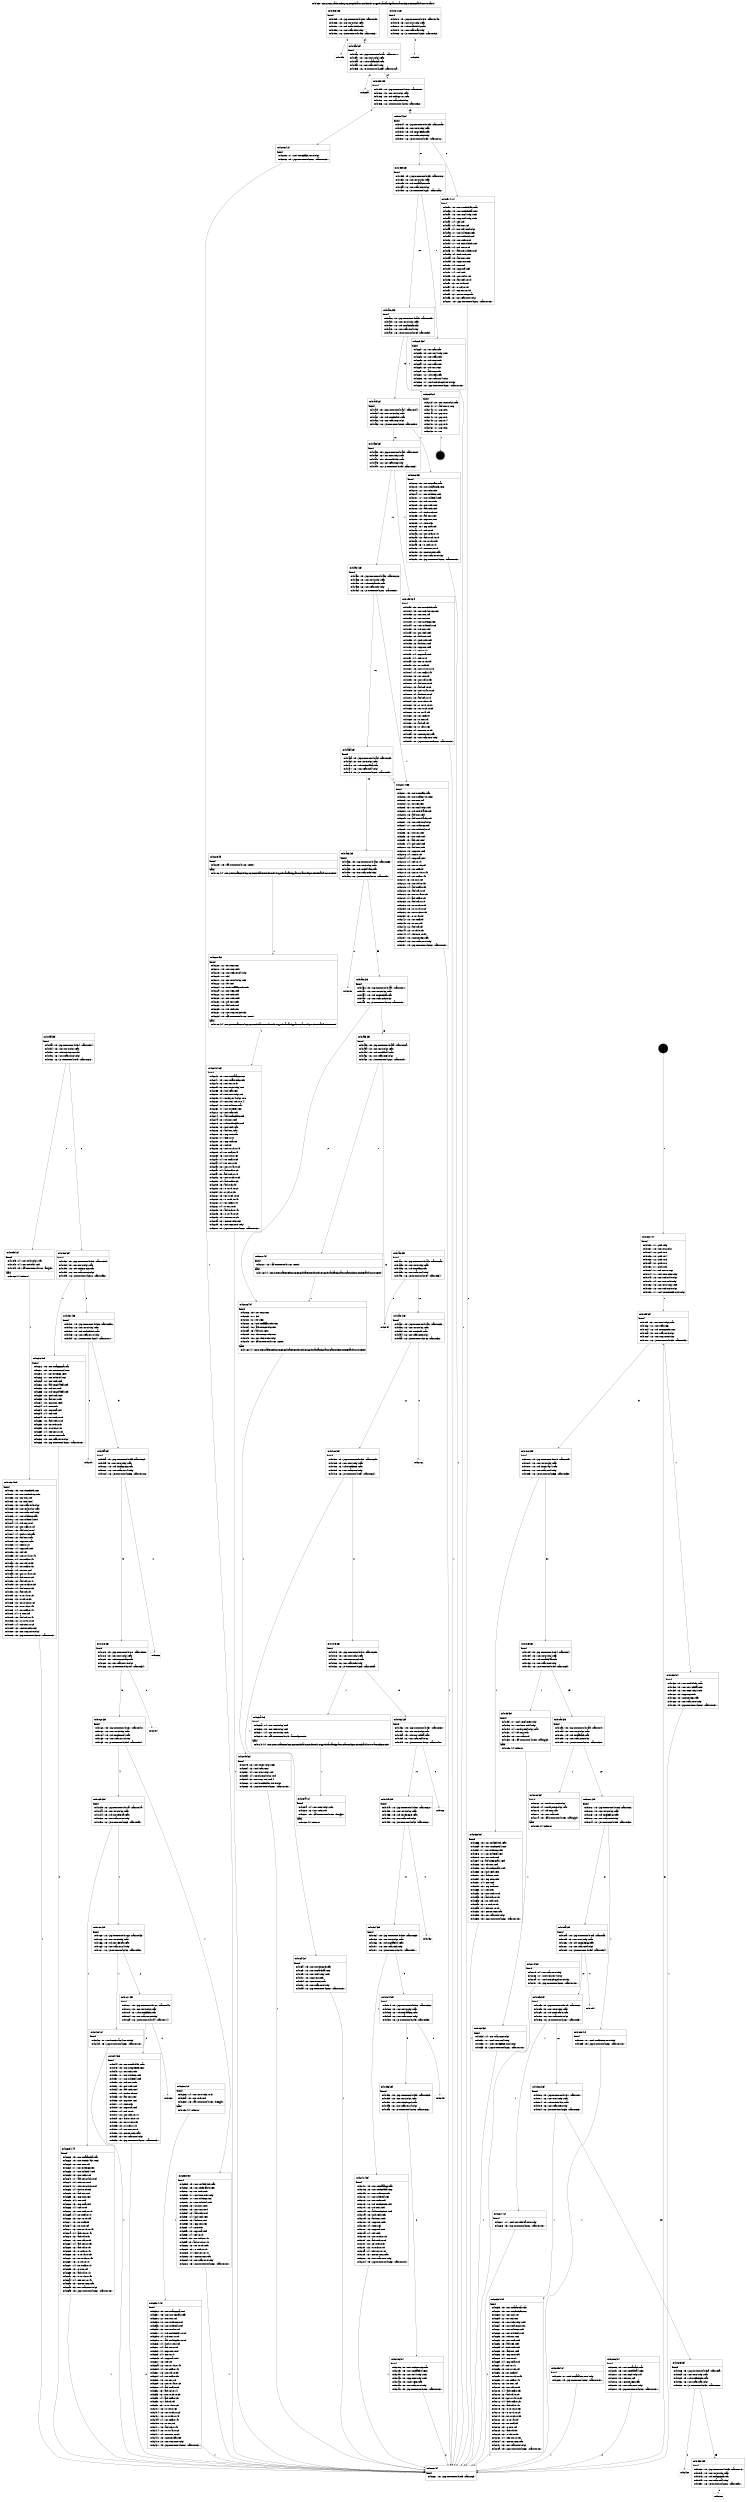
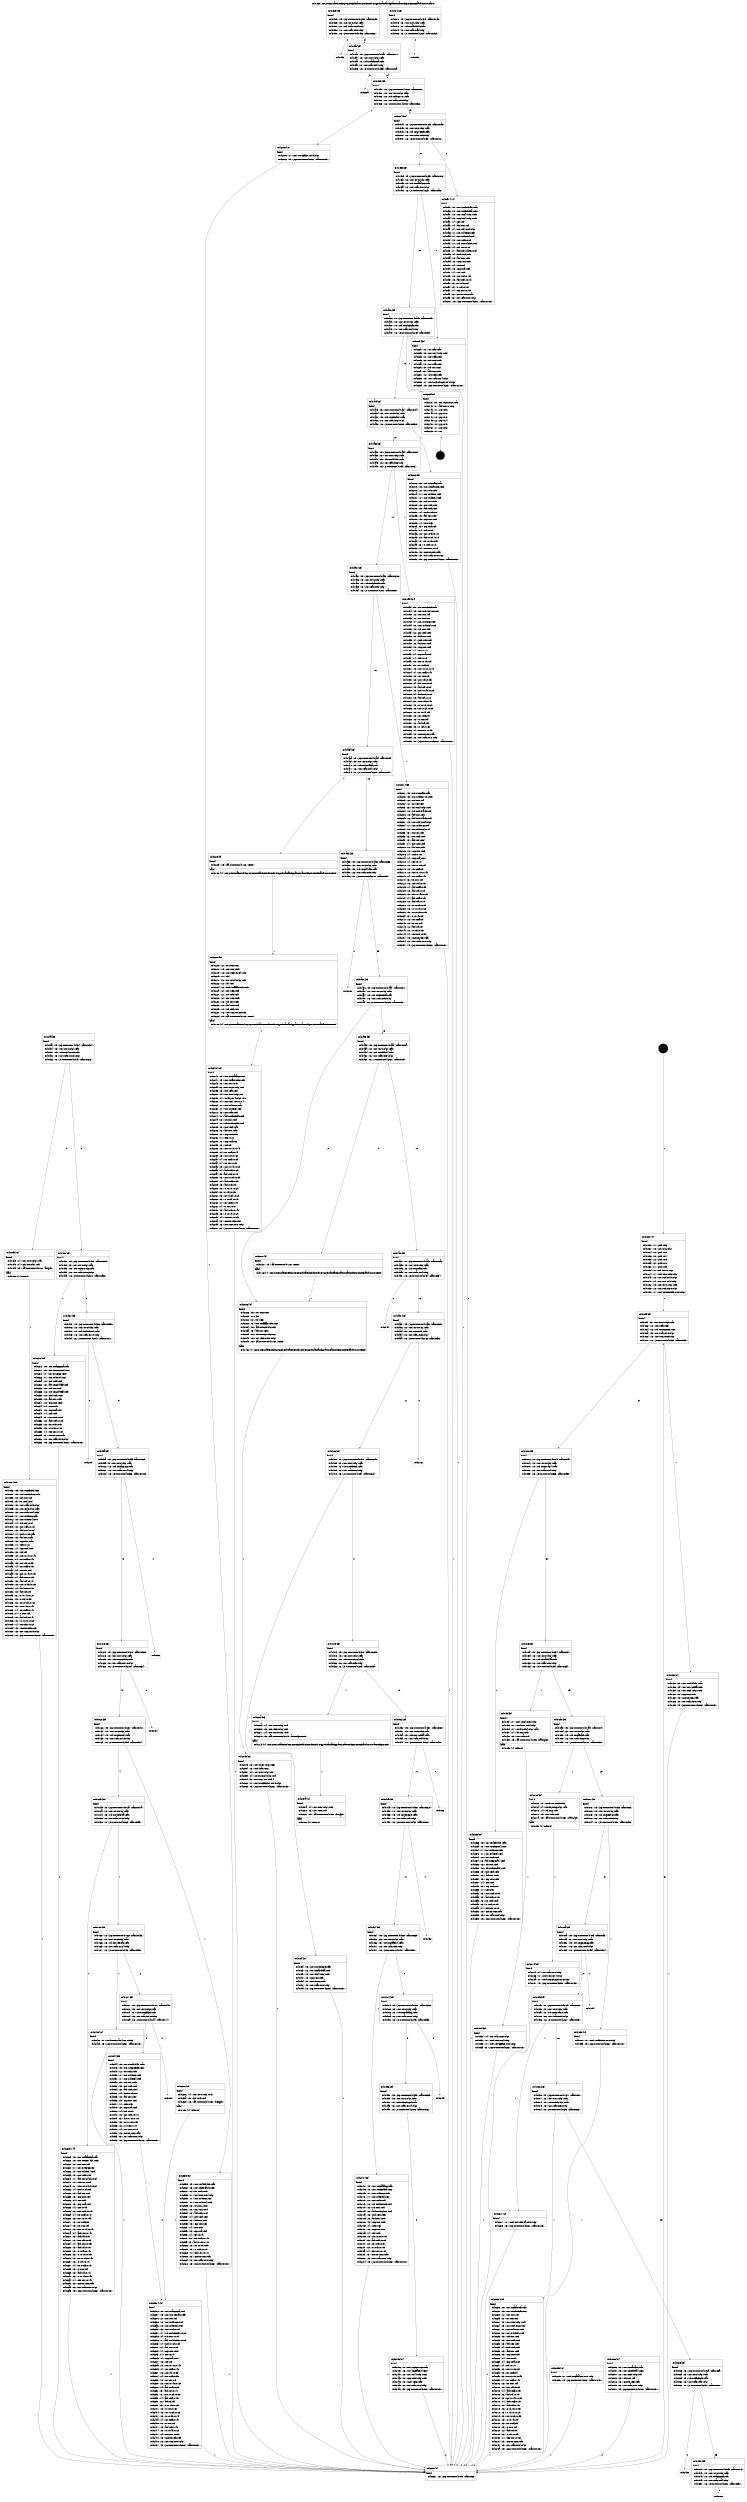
edge "0x401a6a [25]" -> "0x4020c1 [155]": now "0x401a6a [25]" -> "0x402209 [5]"
edge "0x401ab5 [25]" -> "0x402794": now "0x401ab5 [25]" -> "0x401ace [25]"
edge "0x402168 [23]" -> "0x40217f [23]": added, label "1"
edge "0x401f44 [83]" -> "0x402861 [5]": now "0x401f44 [83]" -> "0x402392 [148]"
